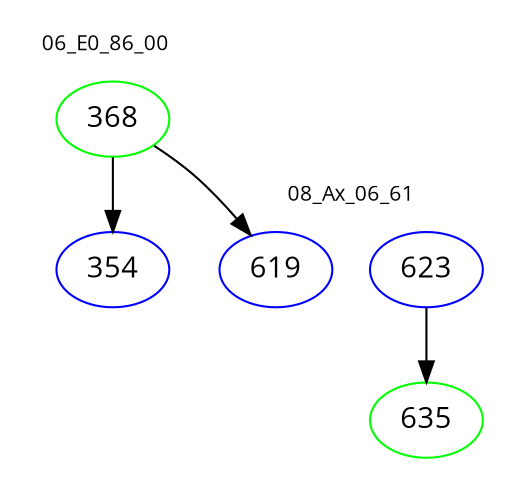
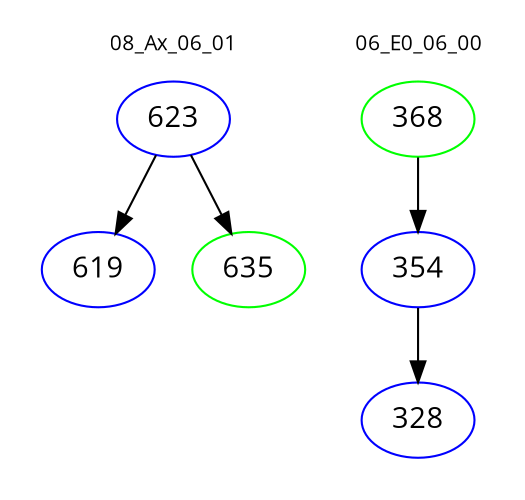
cluster "06_E0_86_00": label "06_E0_86_00" -> "06_E0_06_00"
cluster "08_Ax_06_61": label "08_Ax_06_61" -> "08_Ax_06_01"
edge "368" -> "619": now "623" -> "619"
node "328": added
